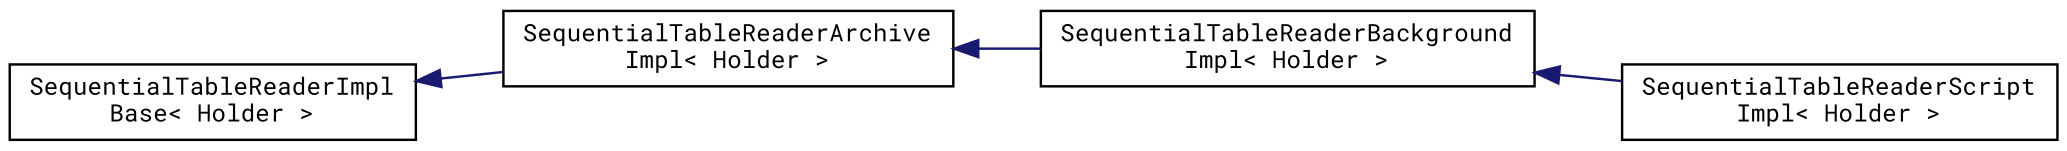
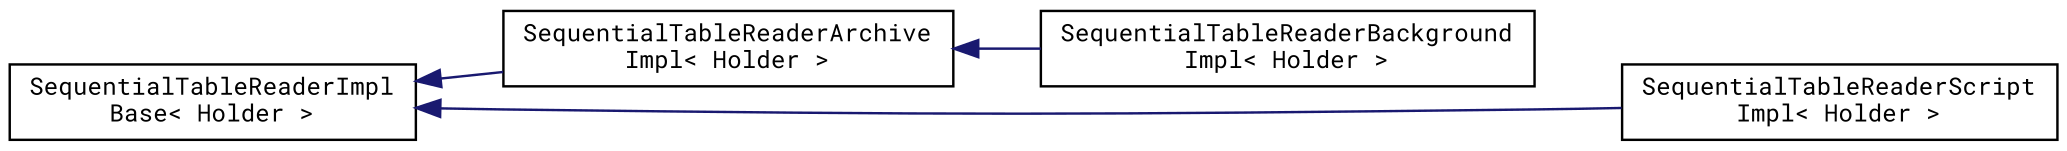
edge "SequentialTableReaderScript Impl< Holder >" -> "SequentialTableReaderBackground Impl< Holder >": now "SequentialTableReaderScript Impl< Holder >" -> "SequentialTableReaderImpl Base< Holder >"
